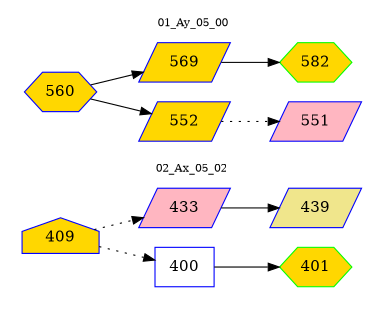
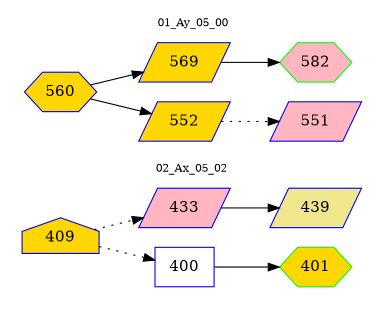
node "582": fillcolor gold -> lightpink
